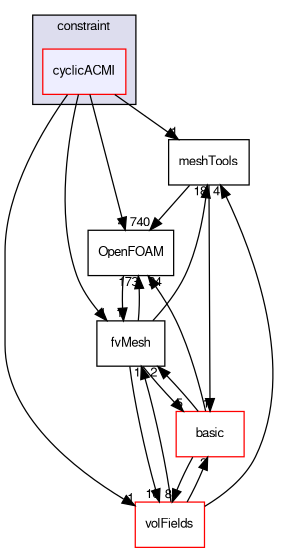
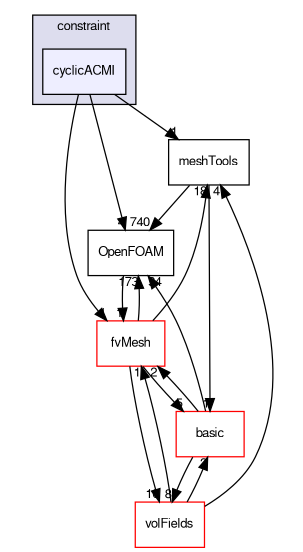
node "cyclicACMI": color red -> black
edge "cyclicACMI" -> "volFields": removed
node "fvMesh": color black -> red
